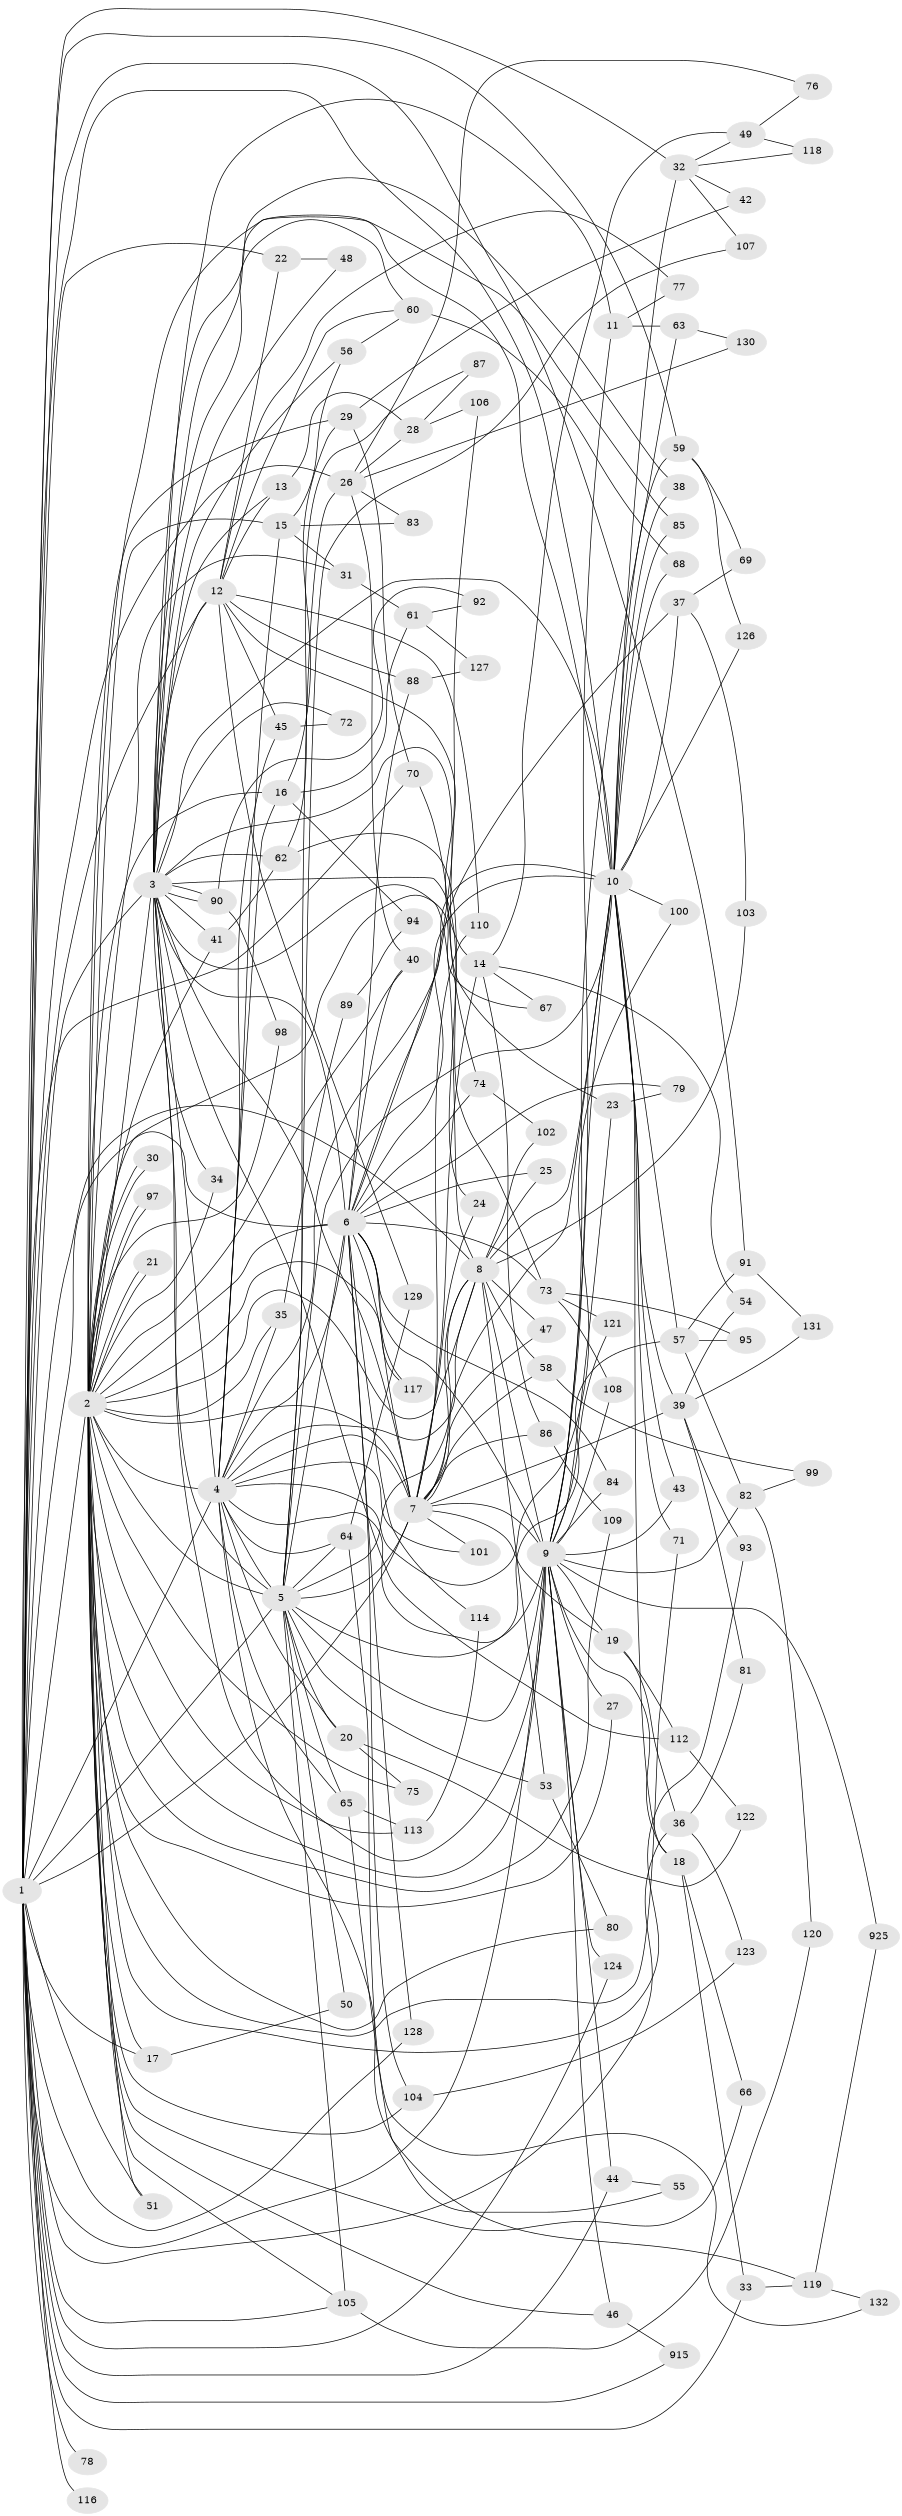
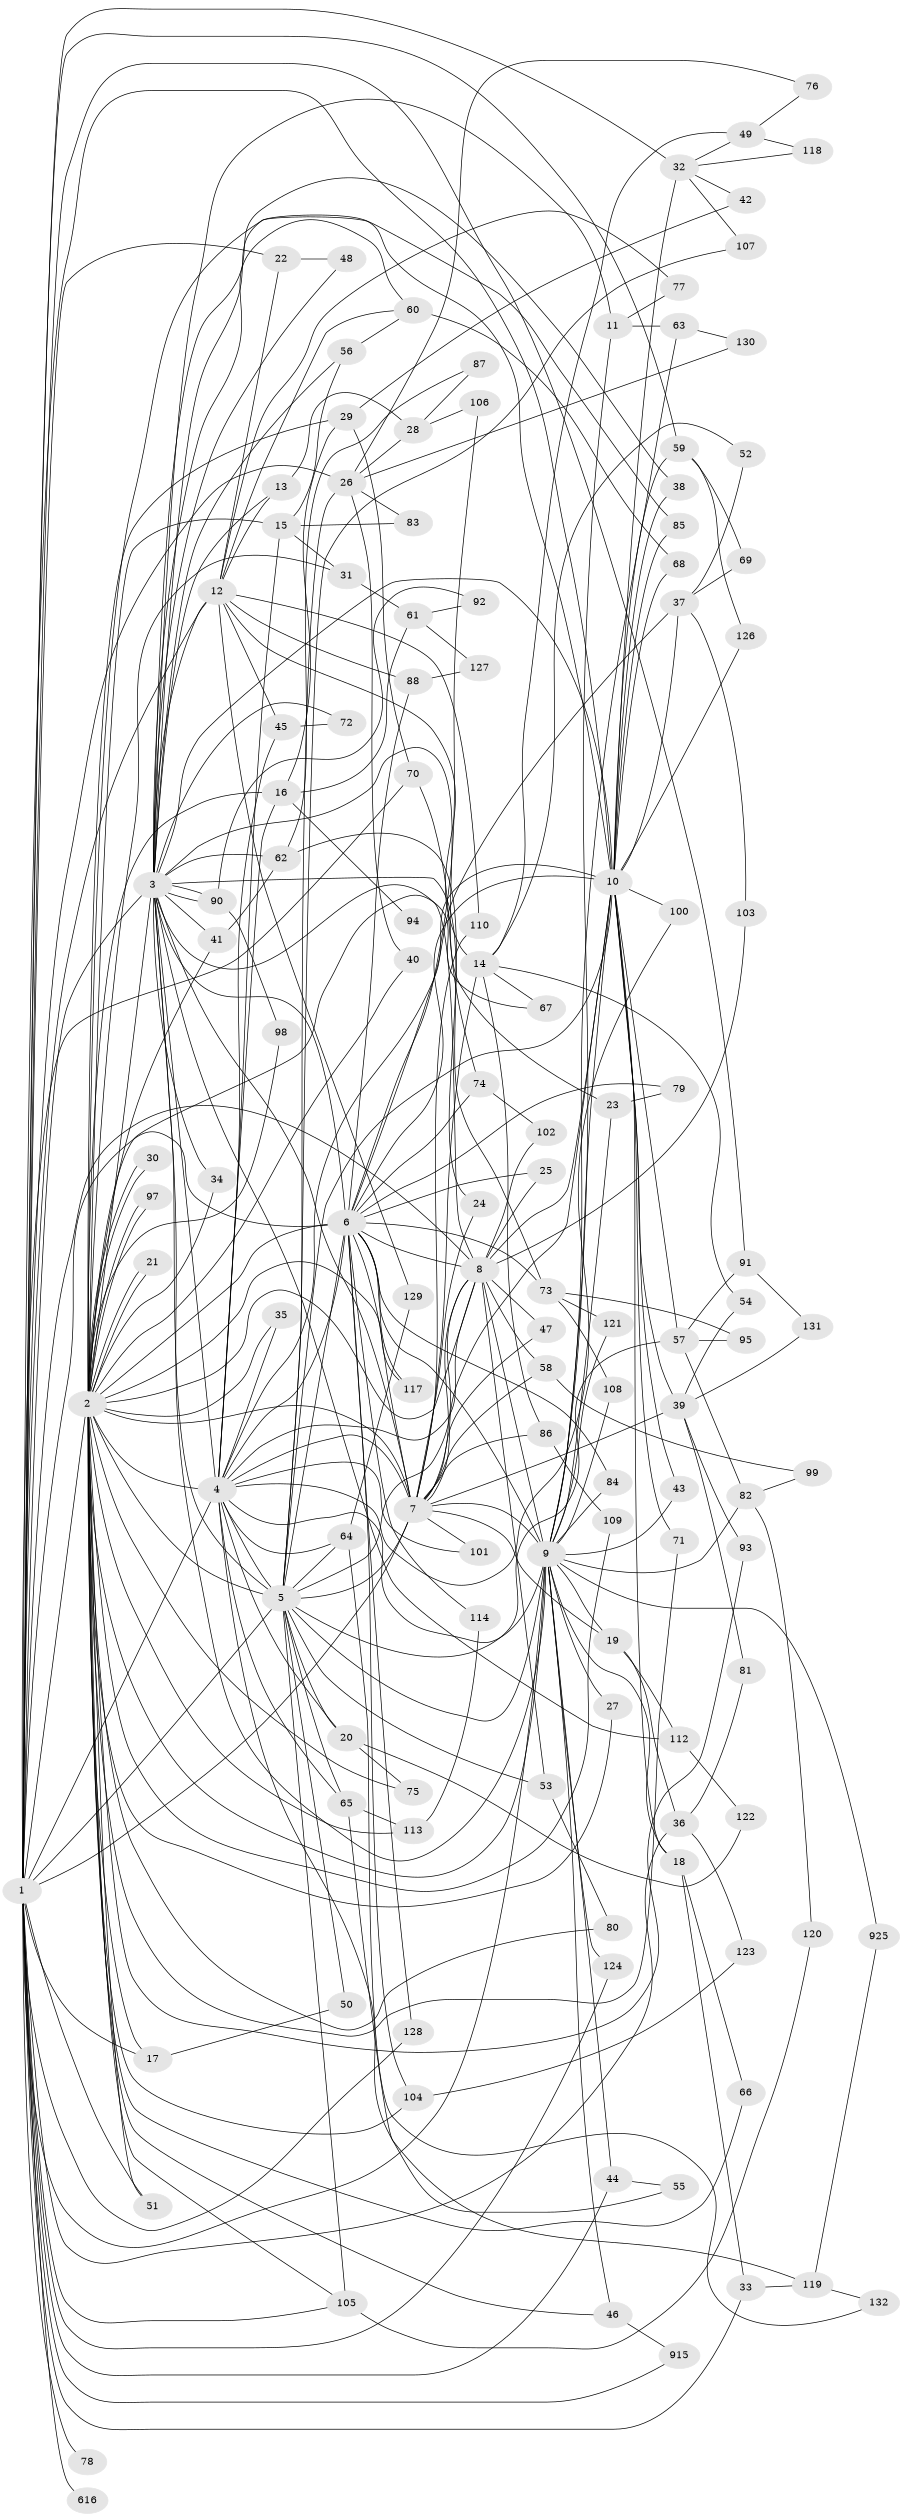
node "52": added
node "89": removed
edge "40" -- "6": now "8" -- "6"
node "116": label "116" -> "616"
